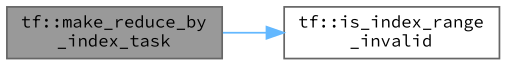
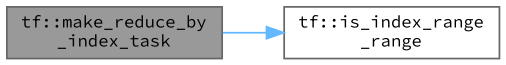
node "tf::is_index_range _invalid": label "tf::is_index_range _invalid" -> "tf::is_index_range _range"
